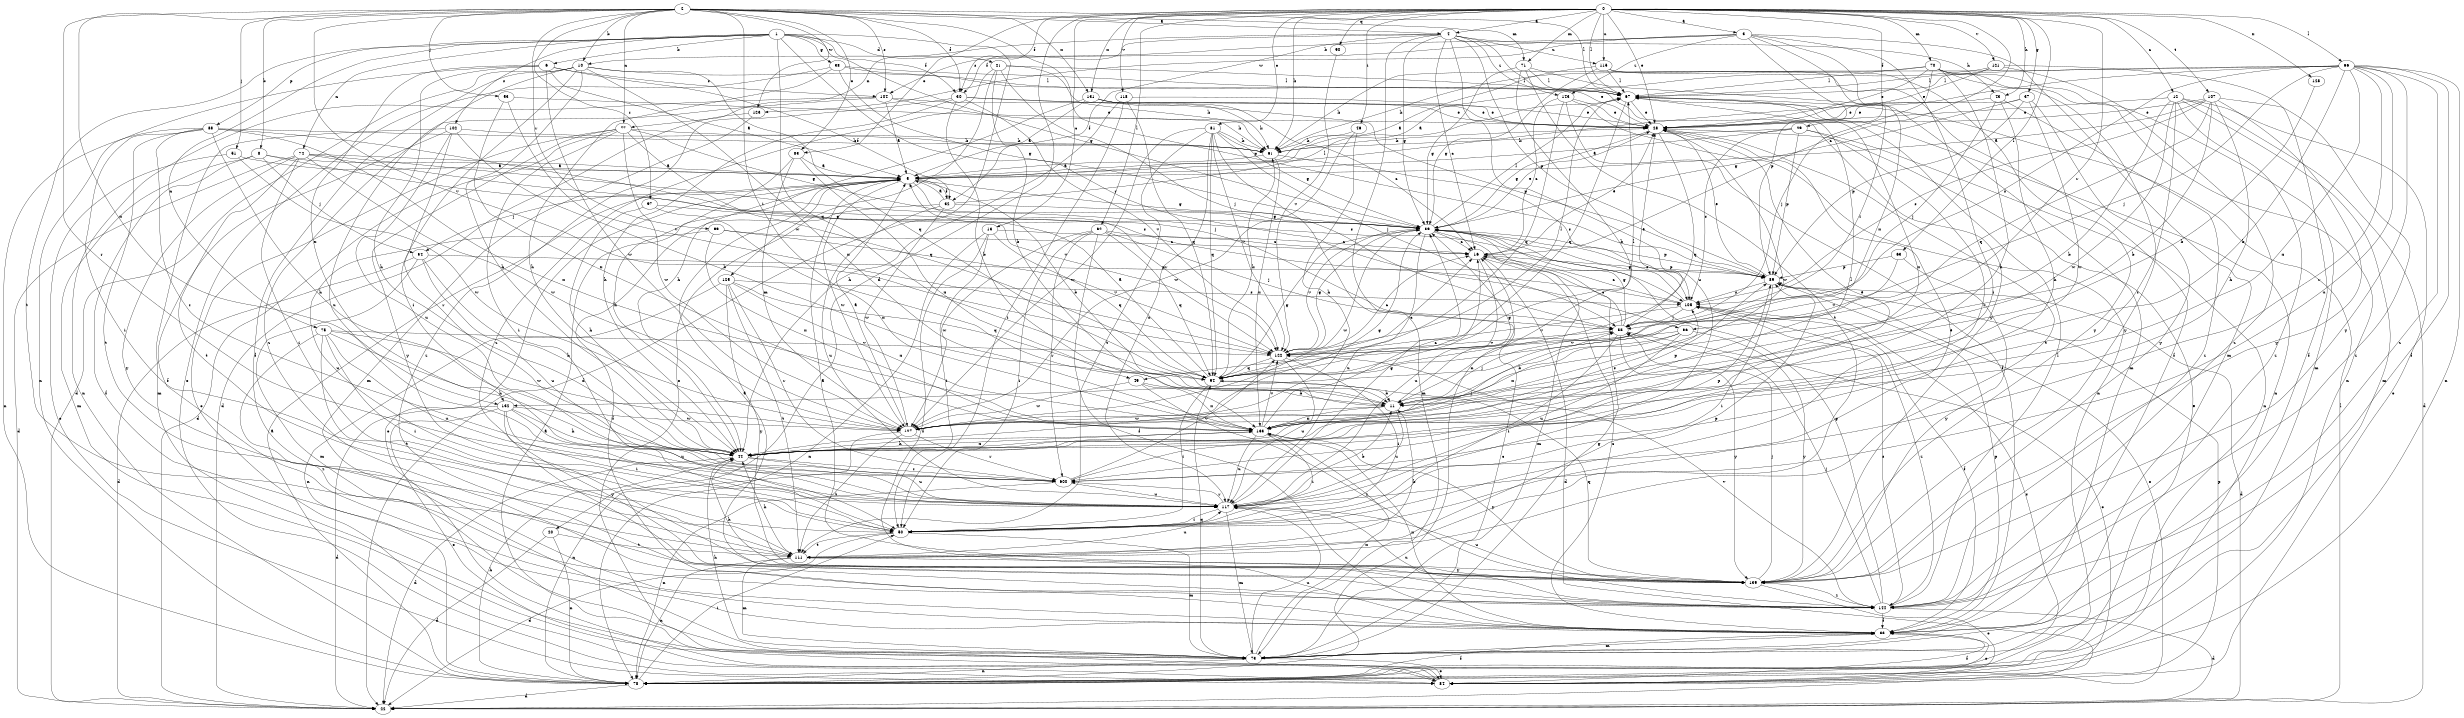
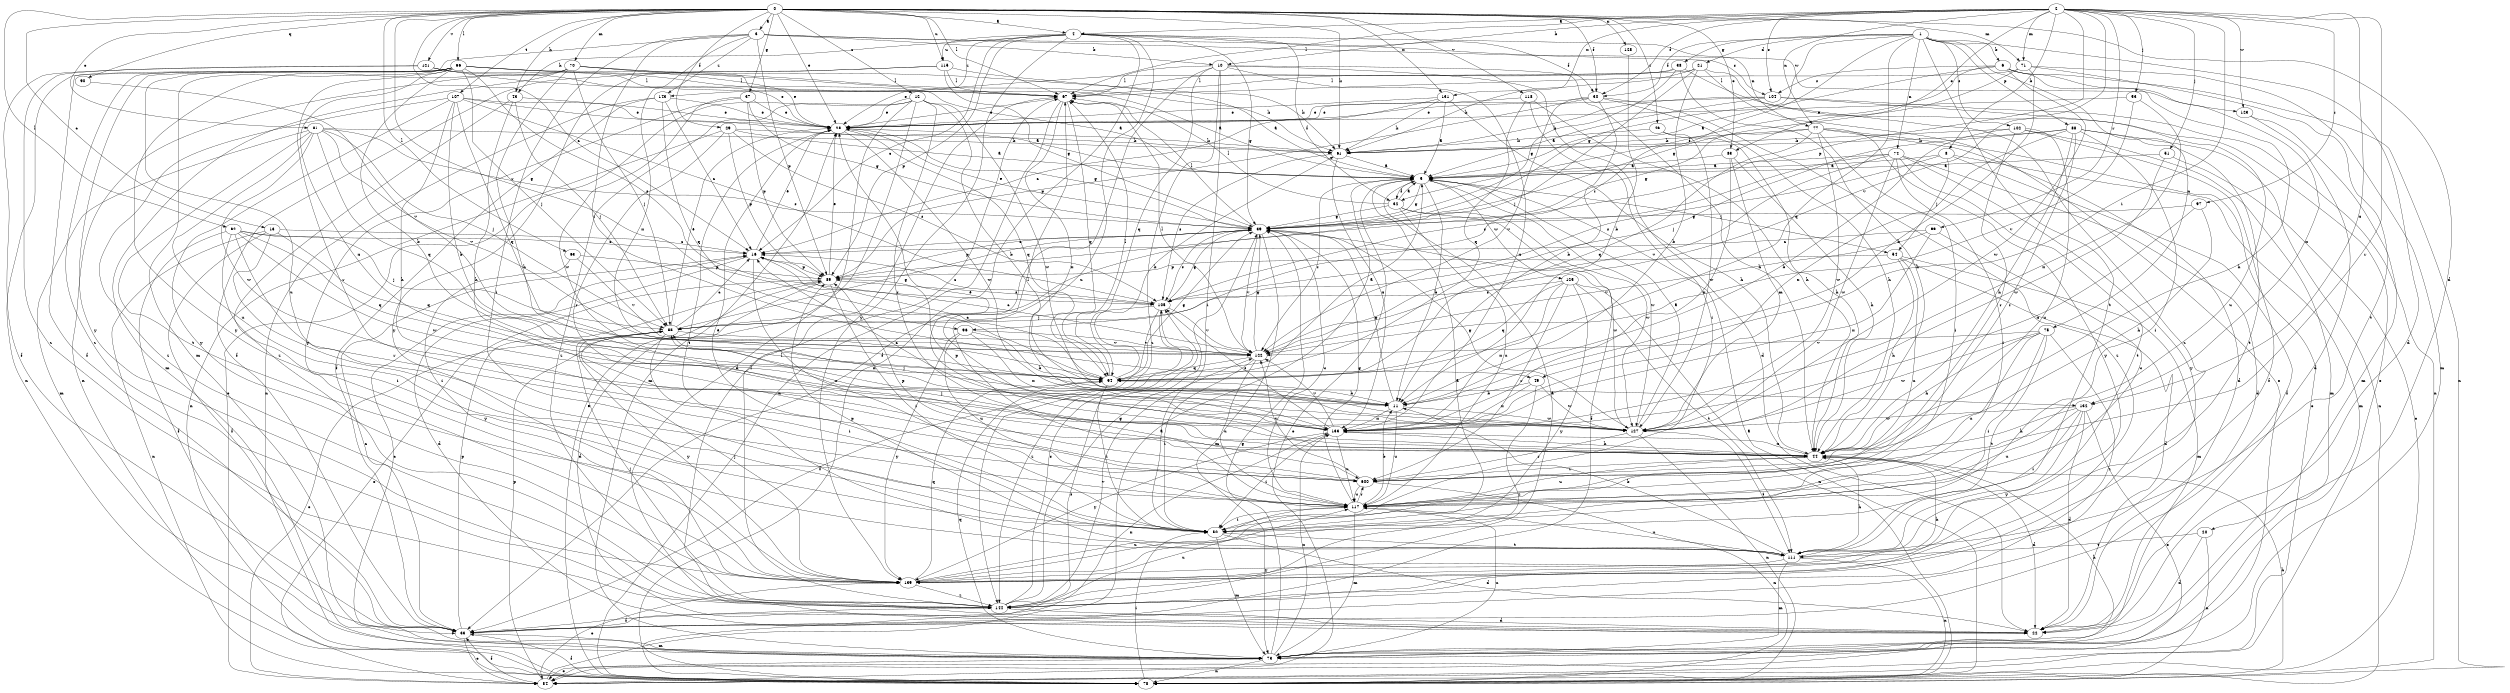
edge "78" -> "22": removed, label "d"
